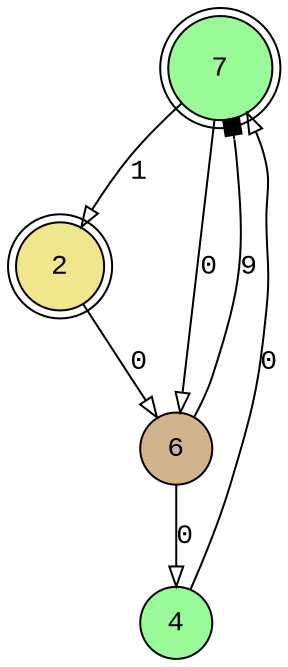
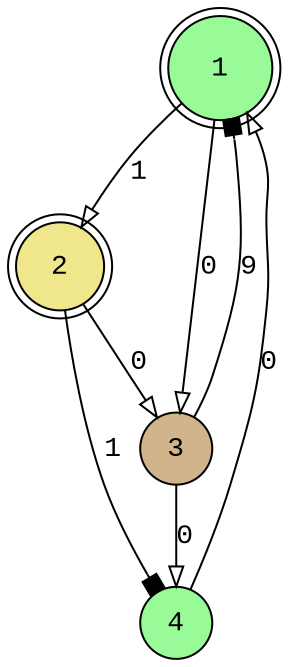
node "7": label "7" -> "1"
edge "2" -> "4": added, label "1"
node "6": label "6" -> "3"
